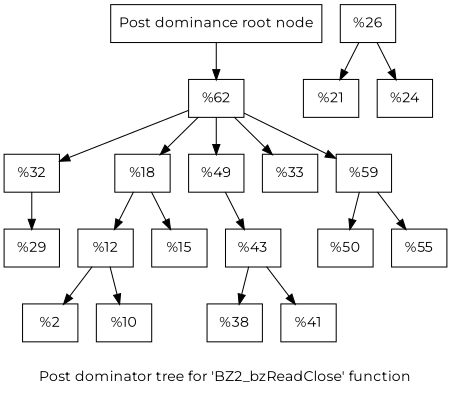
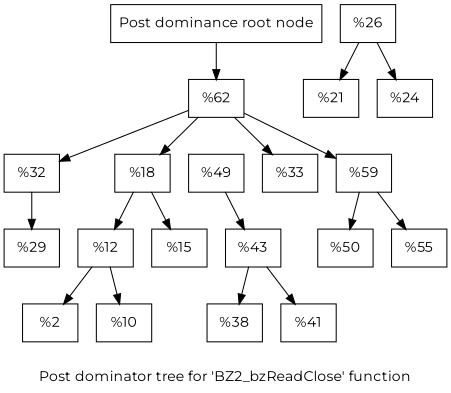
edge "%62" -> "%49": removed
